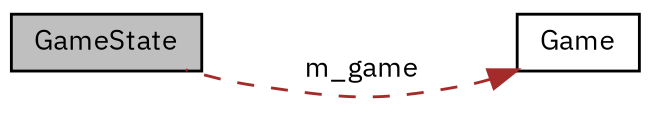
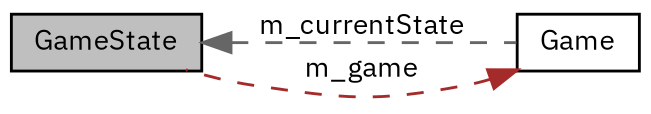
edge "Game" -> "GameState": added, label "m_currentState"
